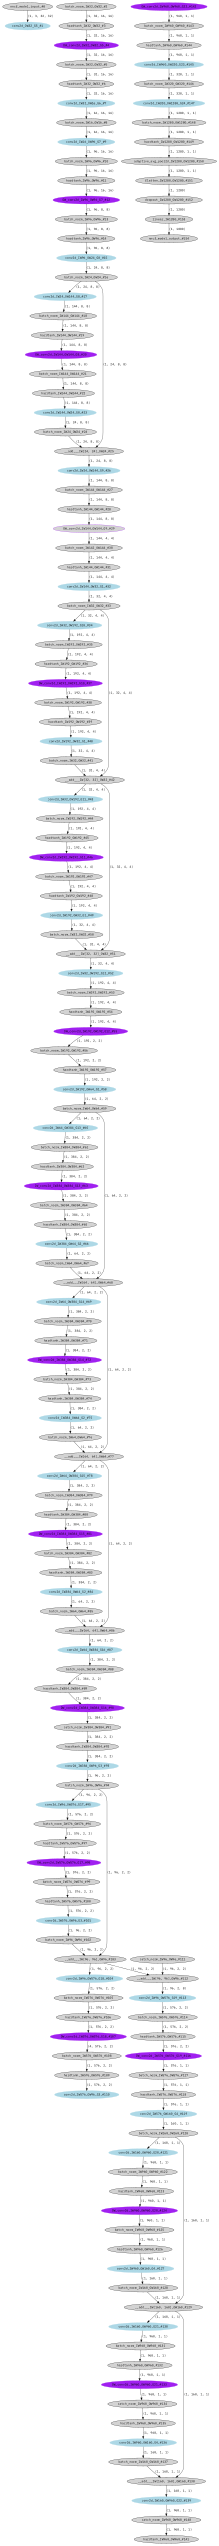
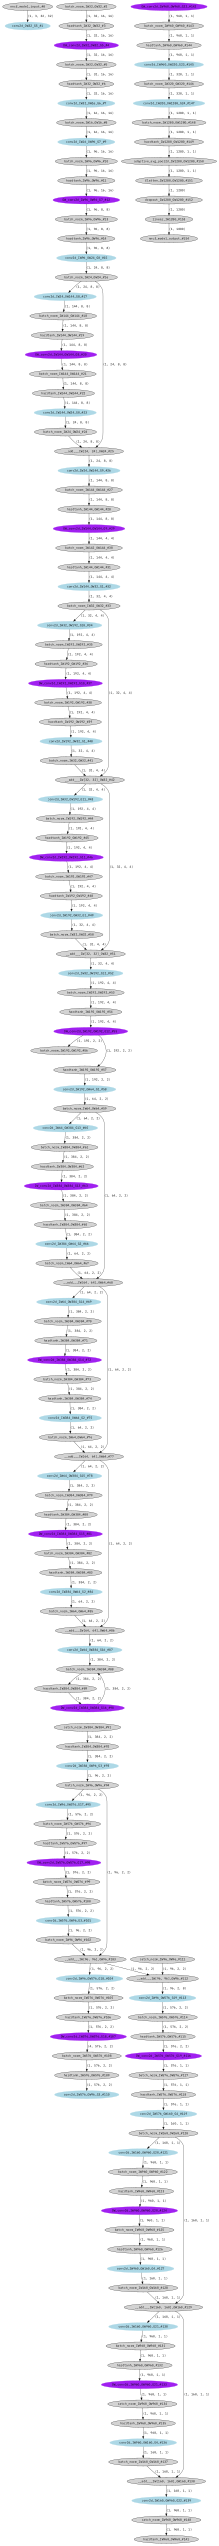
node "DW_conv2d_IW144_OW144_G9_#29": fillcolor lightgrey -> purple
edge "batch_norm_IW192_OW192_#56" -> "hardtanh_IW192_OW192_#57": now "DW_conv2d_IW192_OW192_G12_#55" -> "hardtanh_IW192_OW192_#57"
edge "DW_conv2d_IW384_OW384_G16_#90" -> "batch_norm_IW384_OW384_#91": now "DW_conv2d_IW384_OW384_G16_#90" -> "batch_norm_IW384_OW384_#88"
